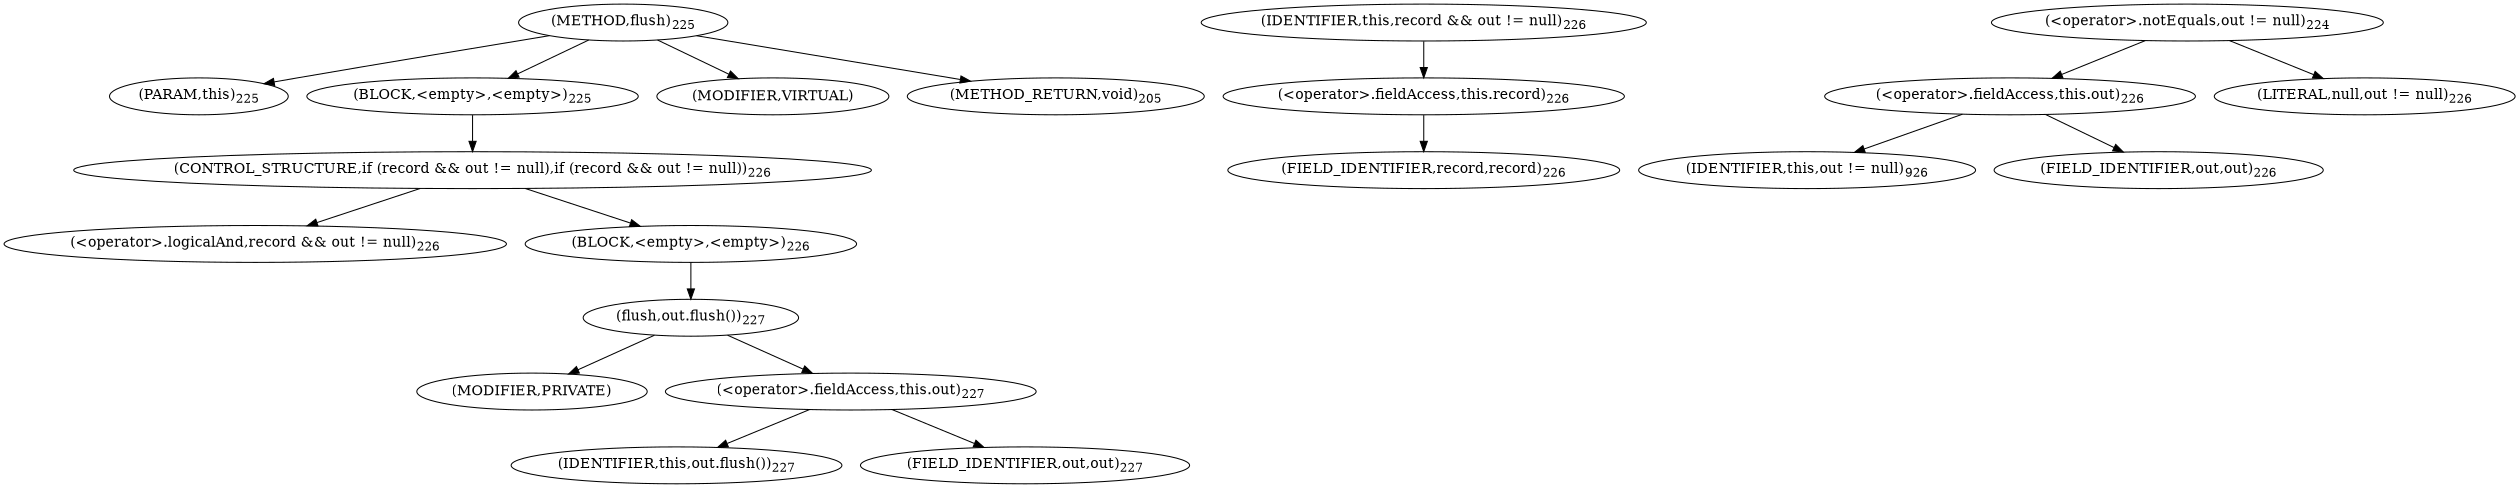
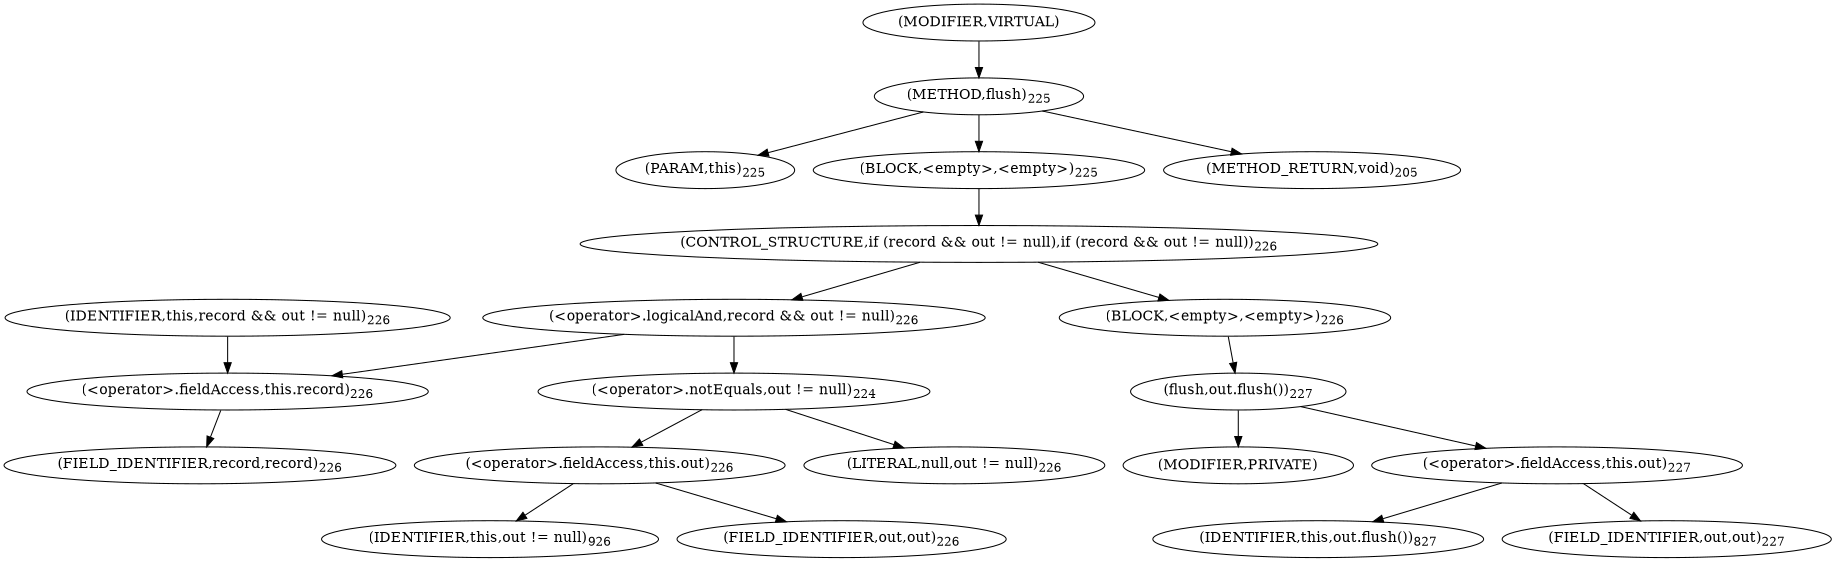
edge "(METHOD,flush)" -> "(MODIFIER,VIRTUAL)": reversed
edge "(<operator>.logicalAnd,record && out != null)" -> "(<operator>.notEquals,out != null)": added
edge "(<operator>.logicalAnd,record && out != null)" -> "(<operator>.fieldAccess,this.record)": added
node "(IDENTIFIER,this,out.flush())": text "227" -> "827"
